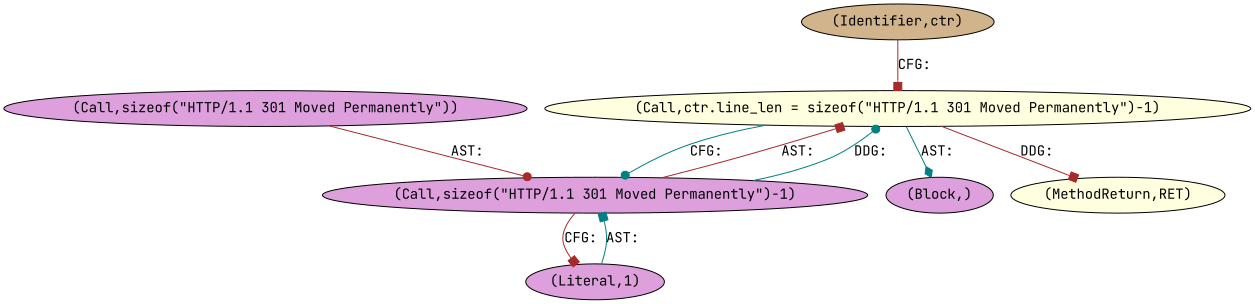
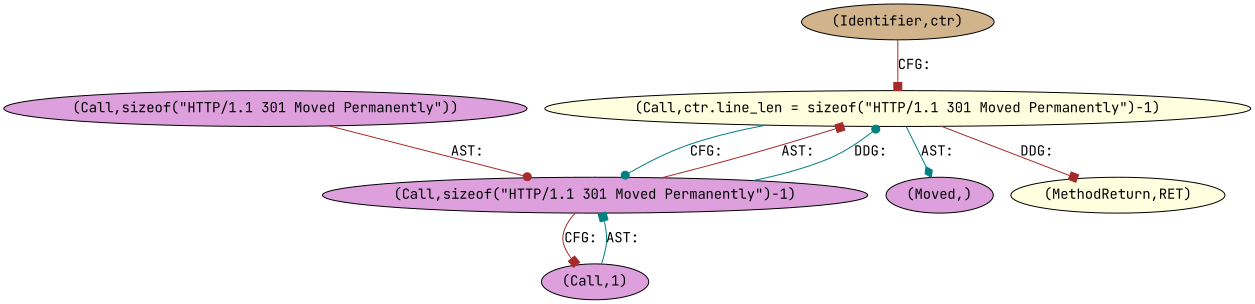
node "(Block,)": label "(Block,)" -> "(Moved,)"
node "(Literal,1)": label "(Literal,1)" -> "(Call,1)"
